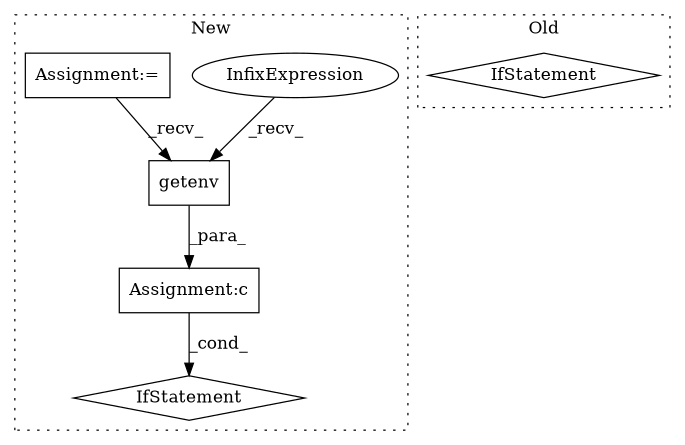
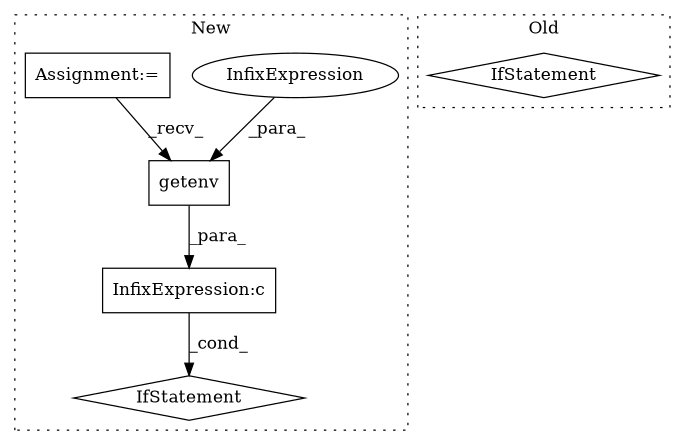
edge "InfixExpression" -> "getenv": label "_recv_" -> "_para_"
node "Assignment:c": label "Assignment:c" -> "InfixExpression:c"
